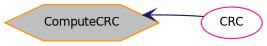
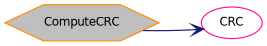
edge "CRC" -> "ComputeCRC": reversed
